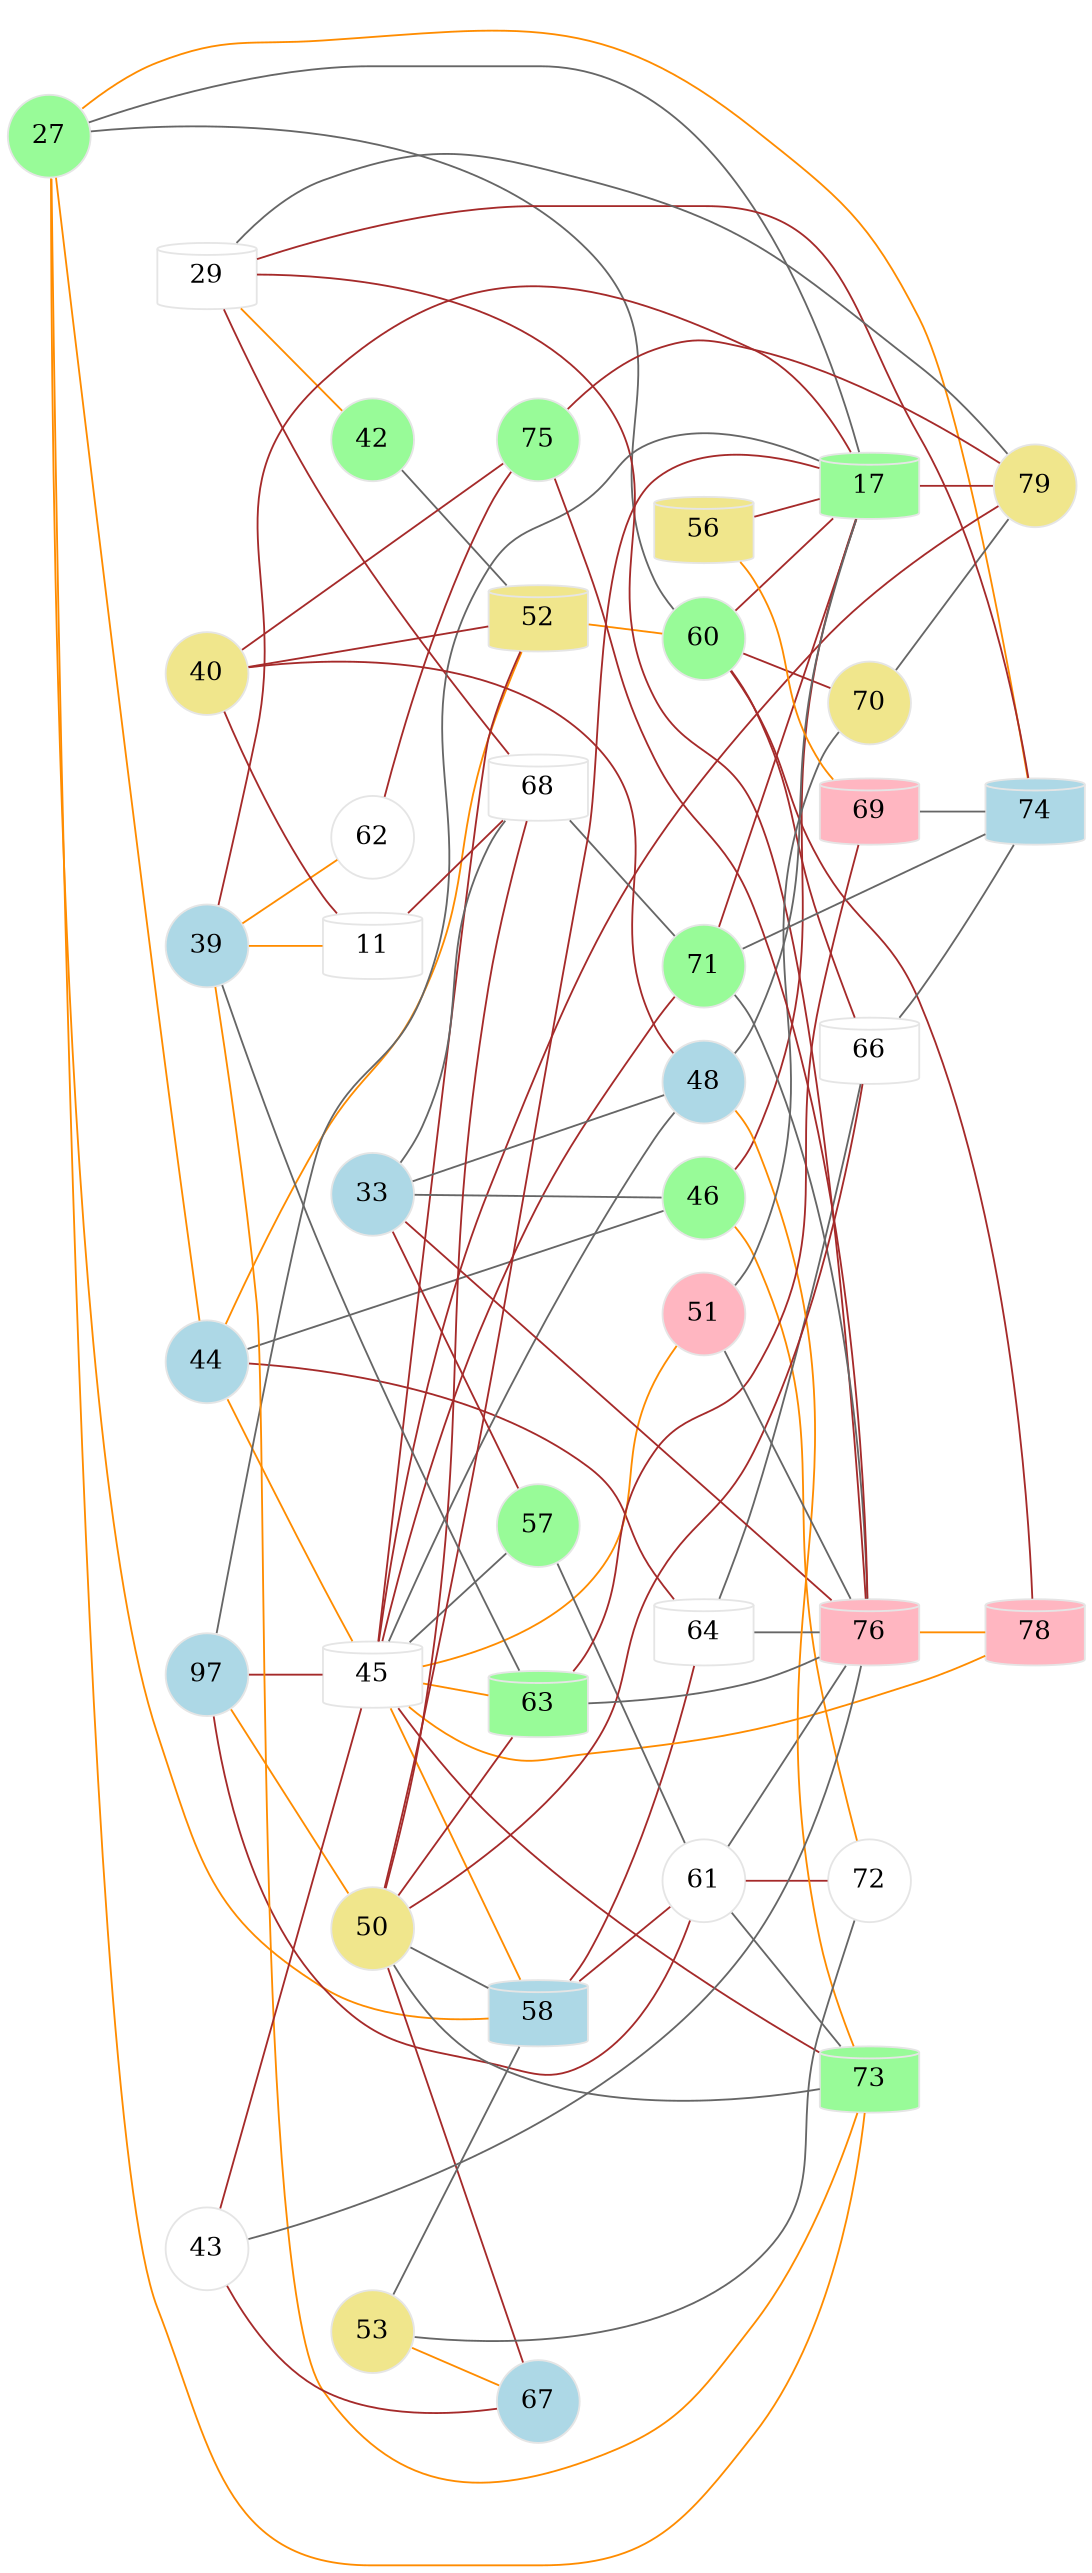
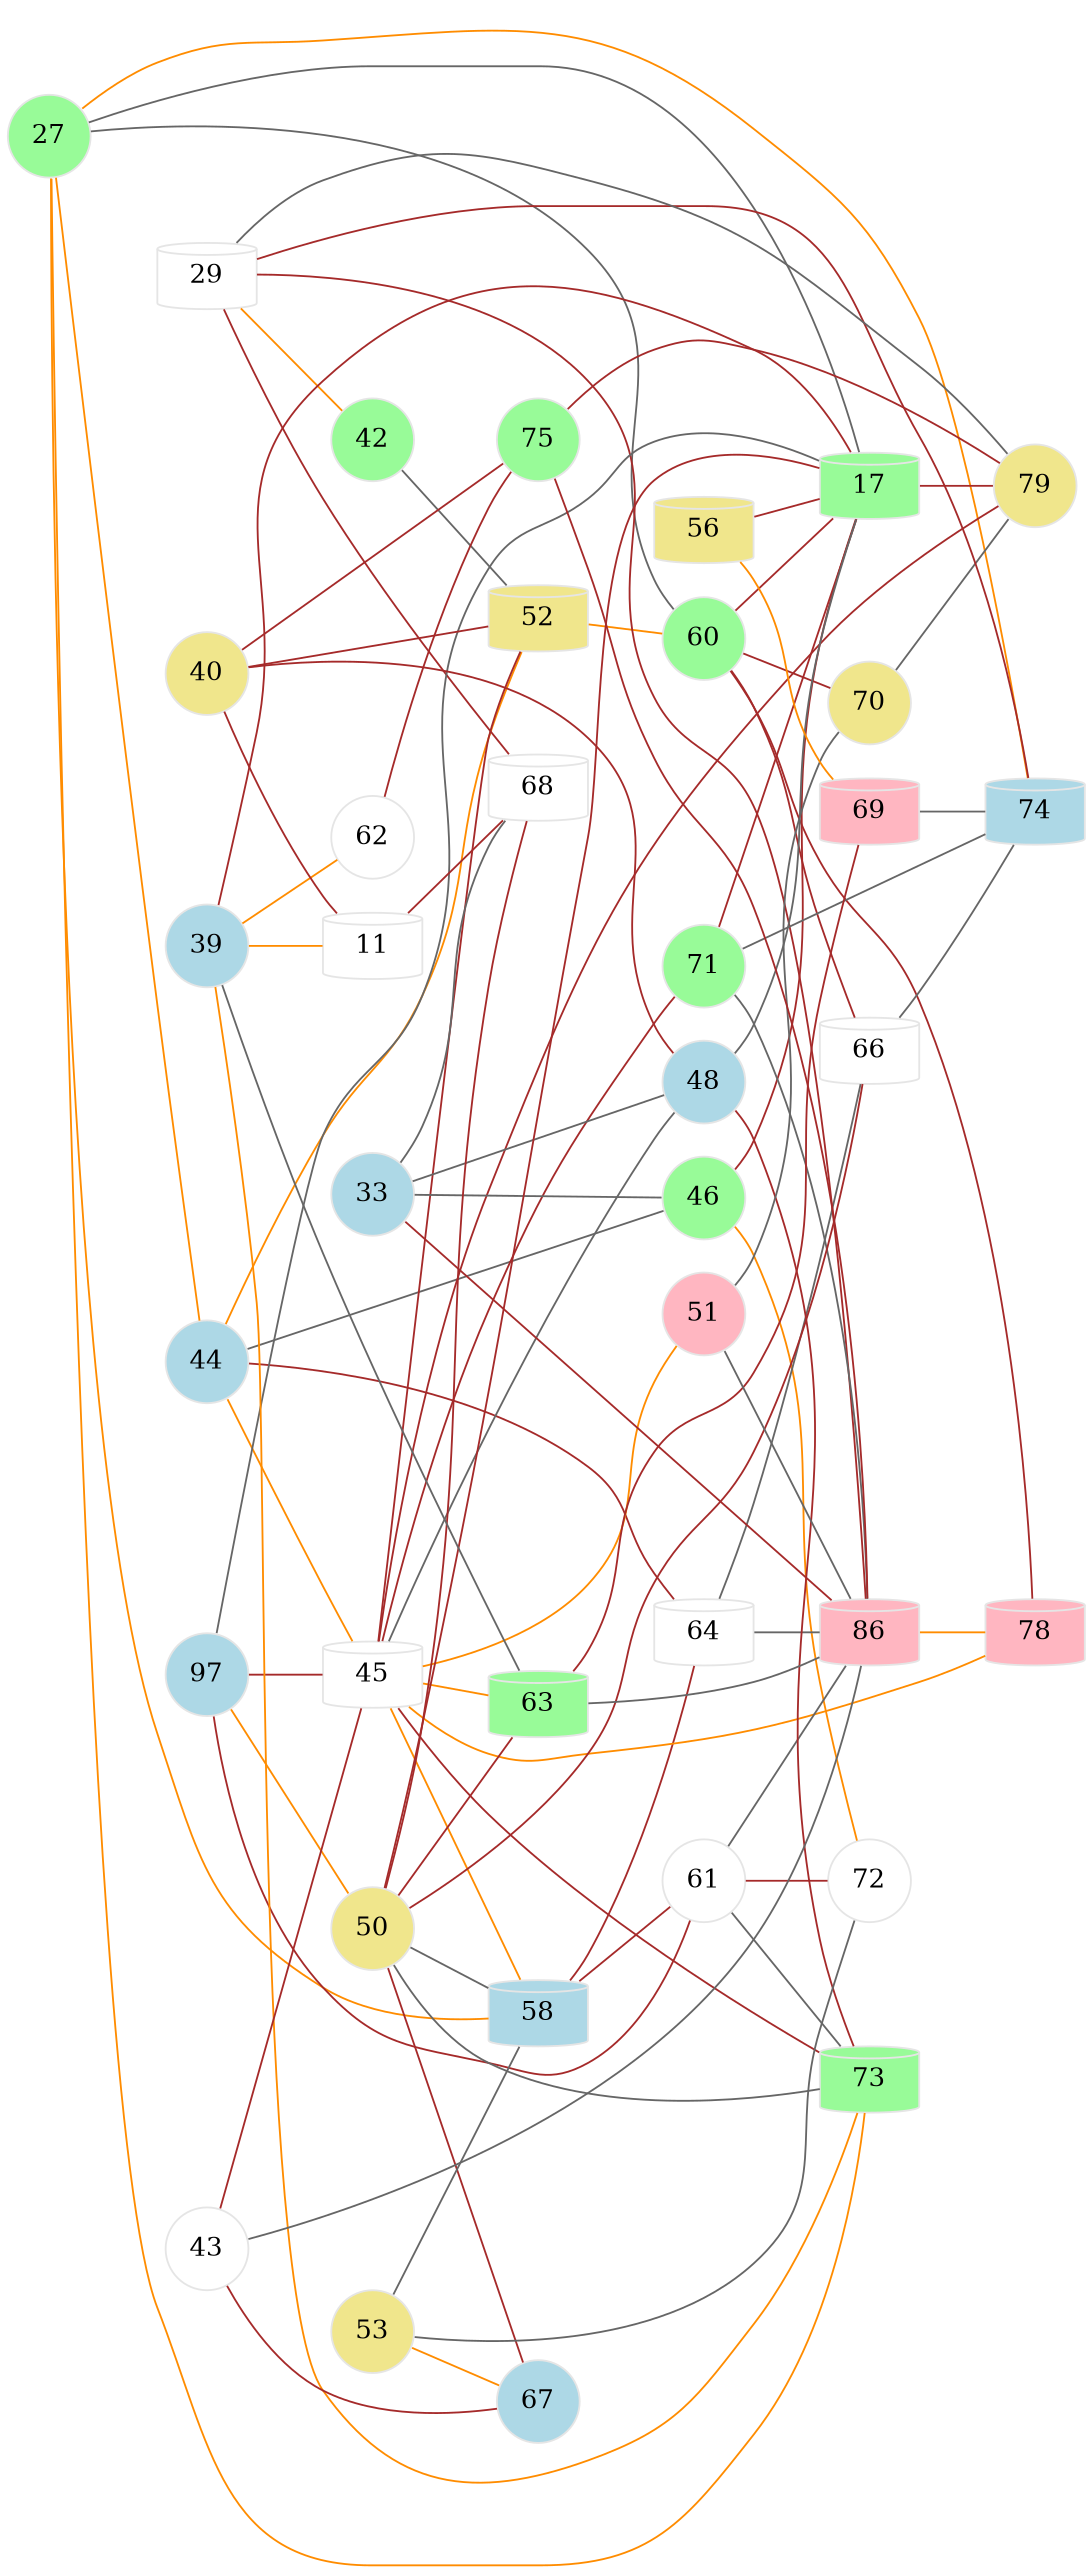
edge "68" -- "71": removed
node "57": removed
node "76": label "76" -> "86"
edge "48" -- "73": color darkorange -> brown
